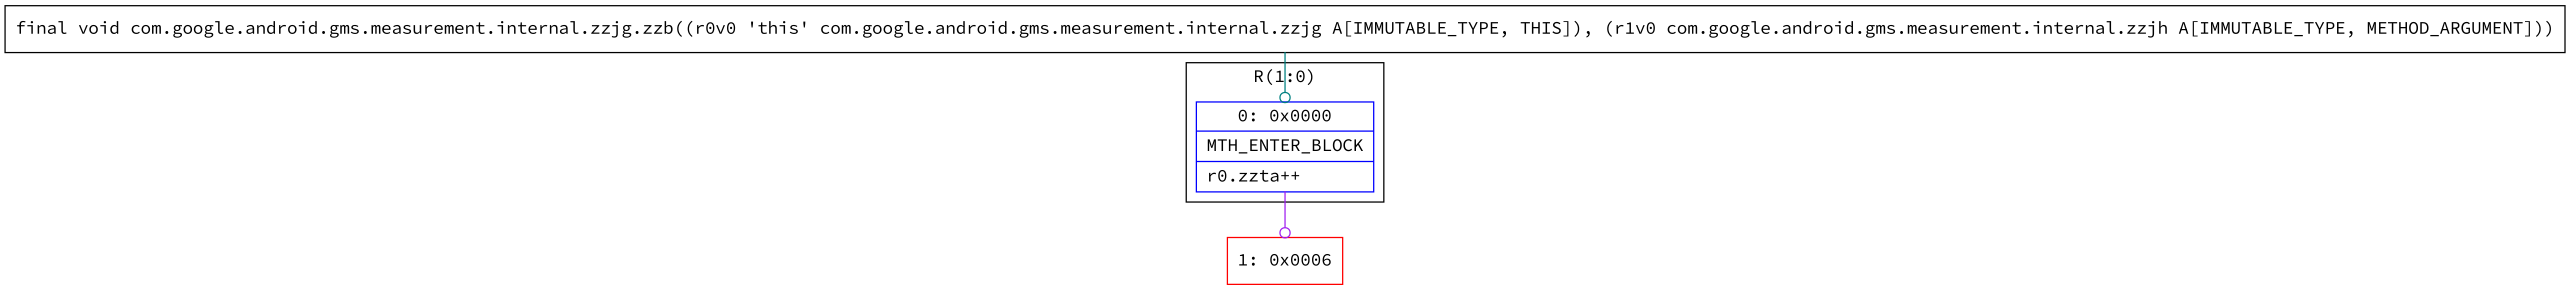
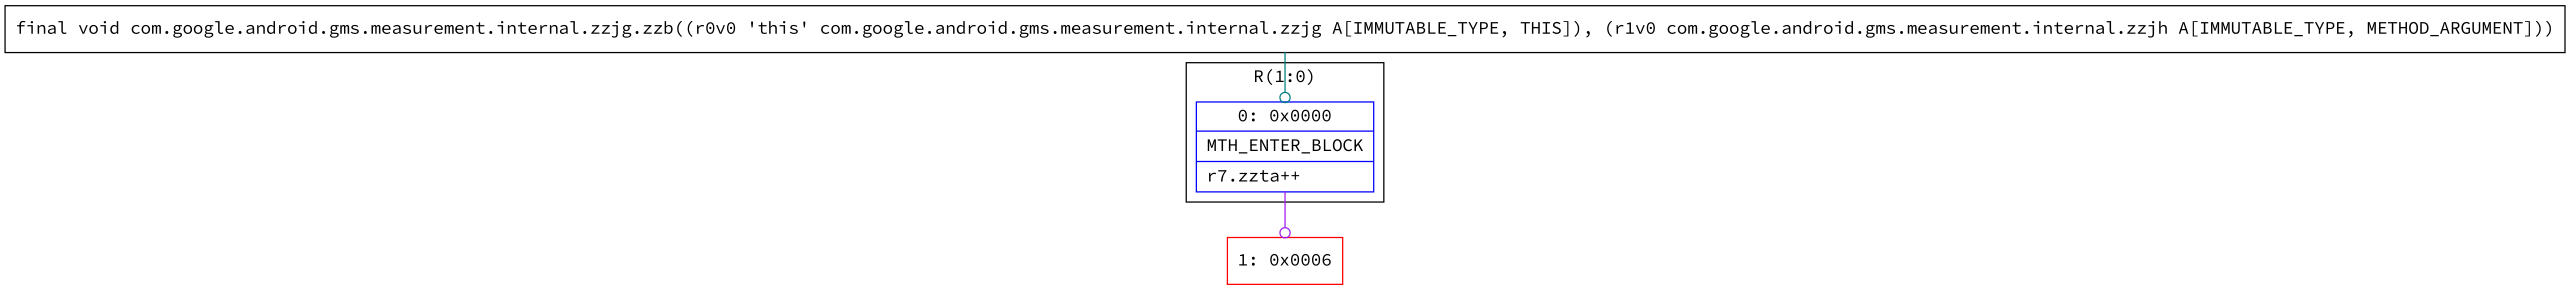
node "0: 0x0000": text "r0.zzta++" -> "r7.zzta++"
